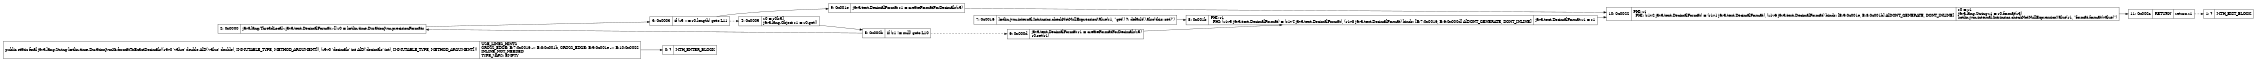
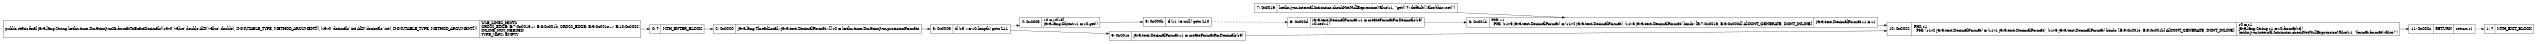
edge "5: 0x000b" -> "2: 0x0000": now "0: ?" -> "2: 0x0000"
